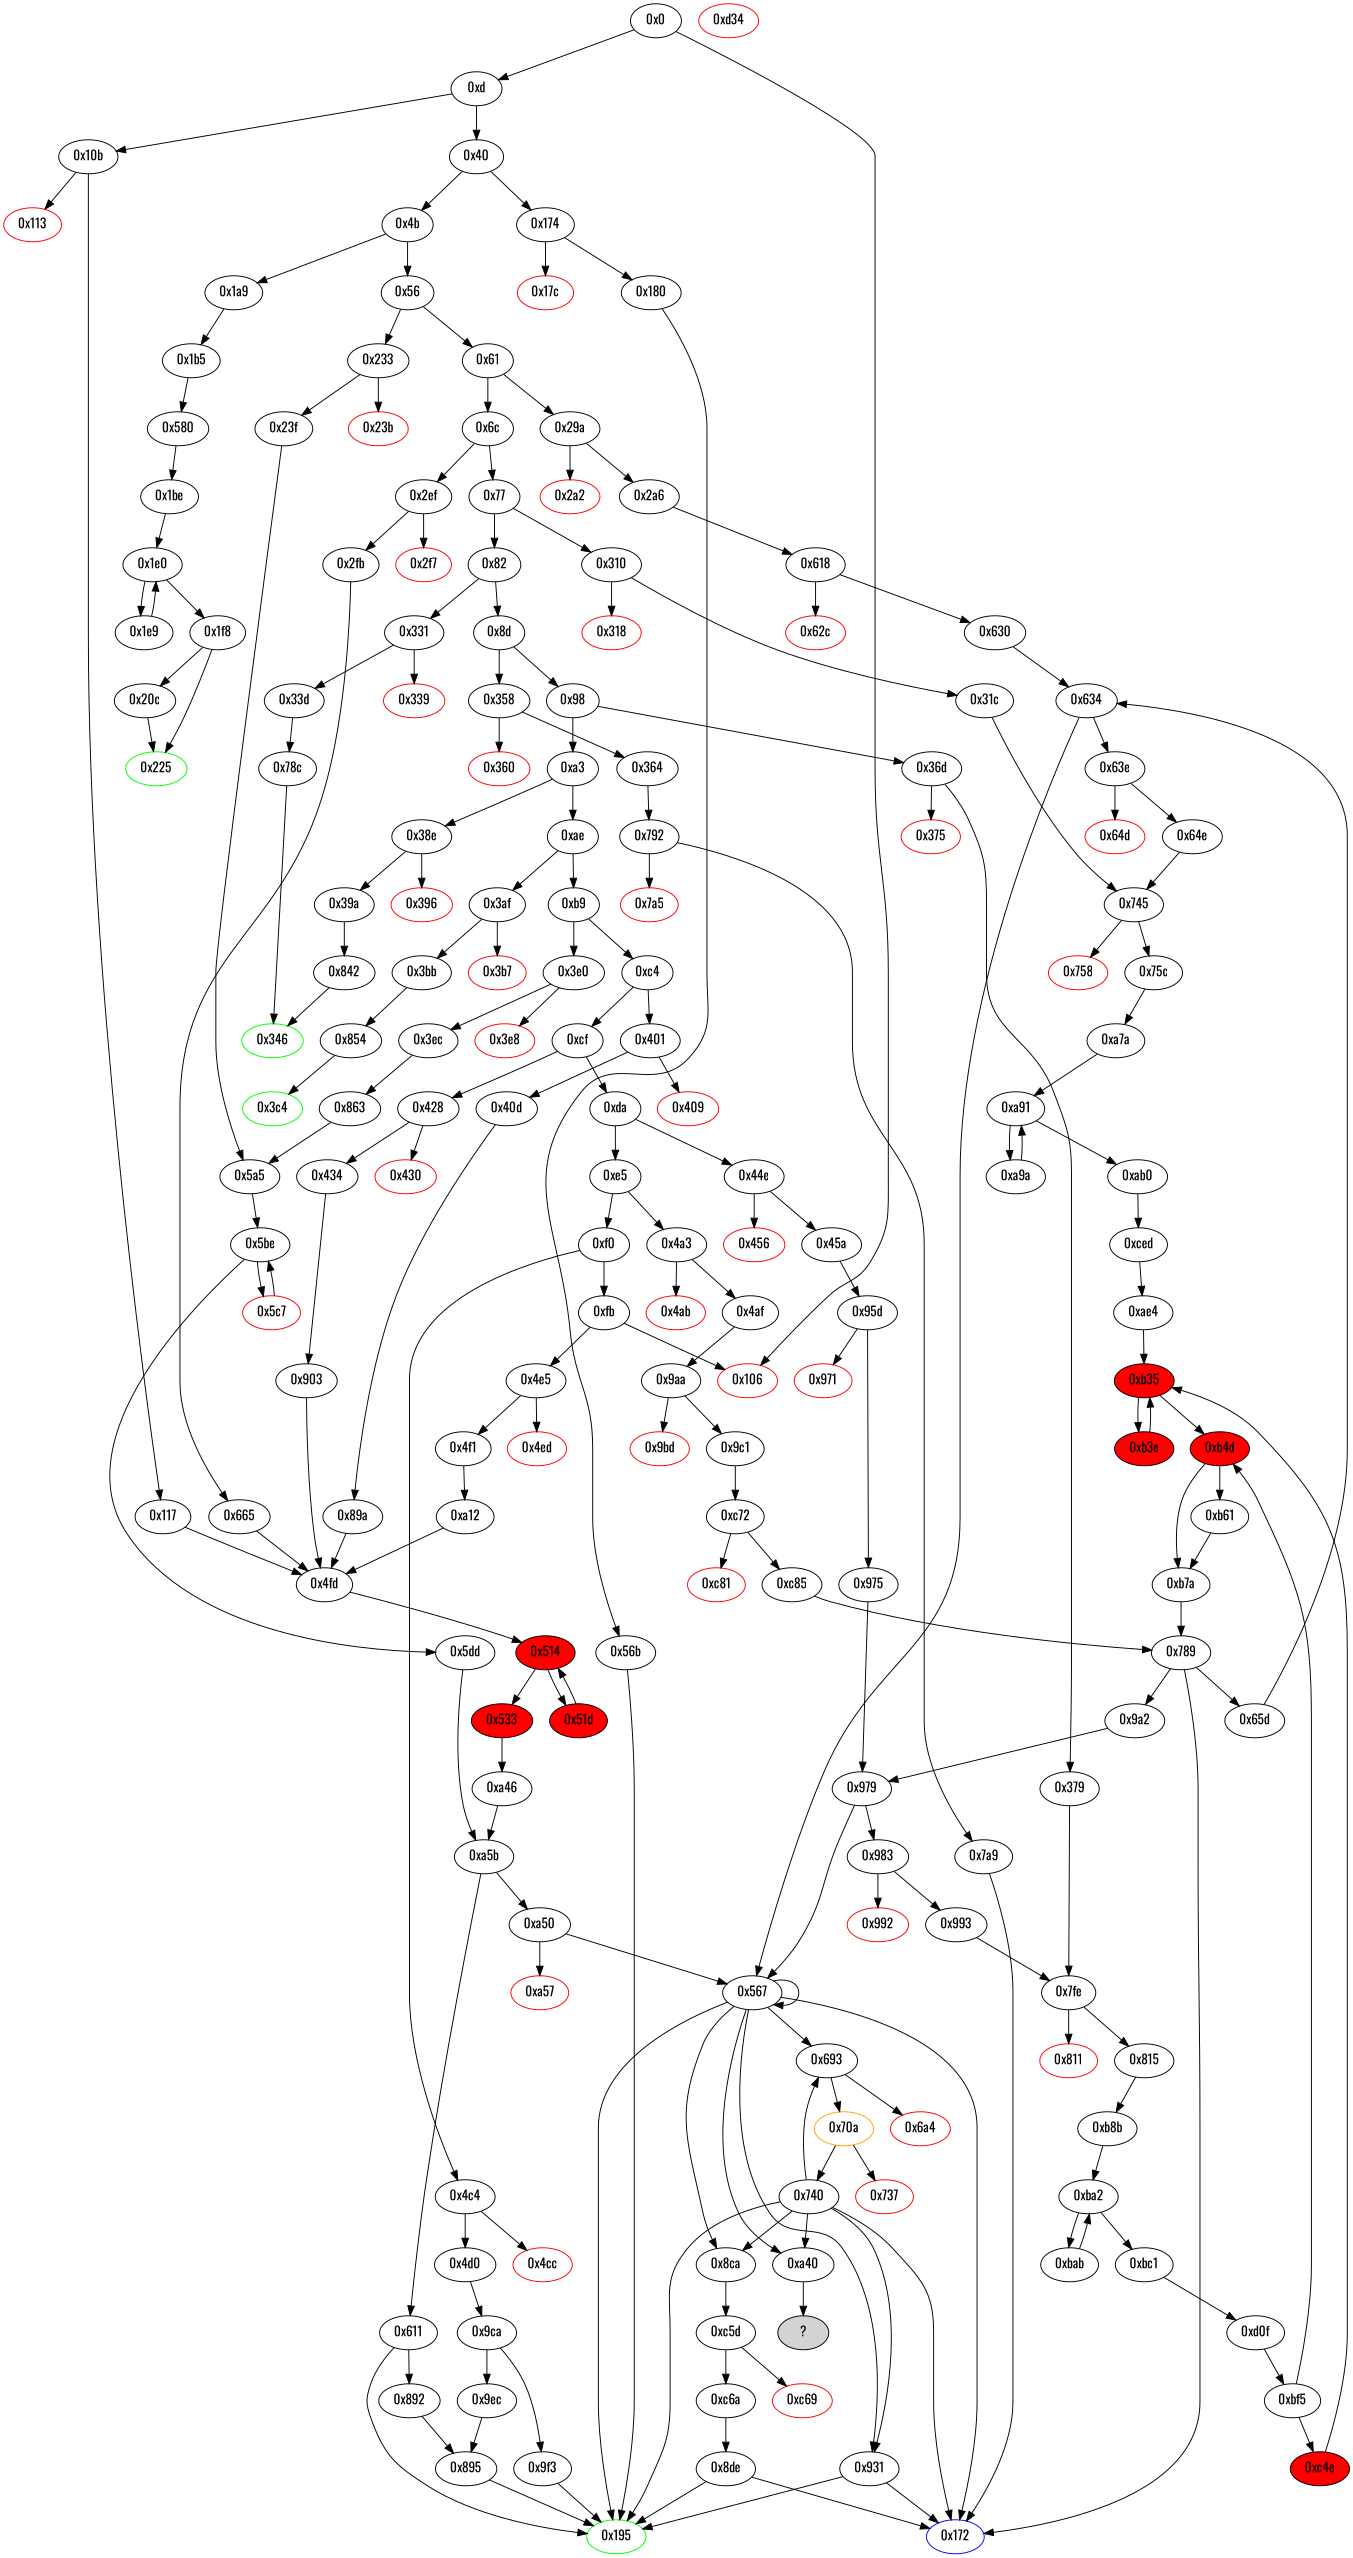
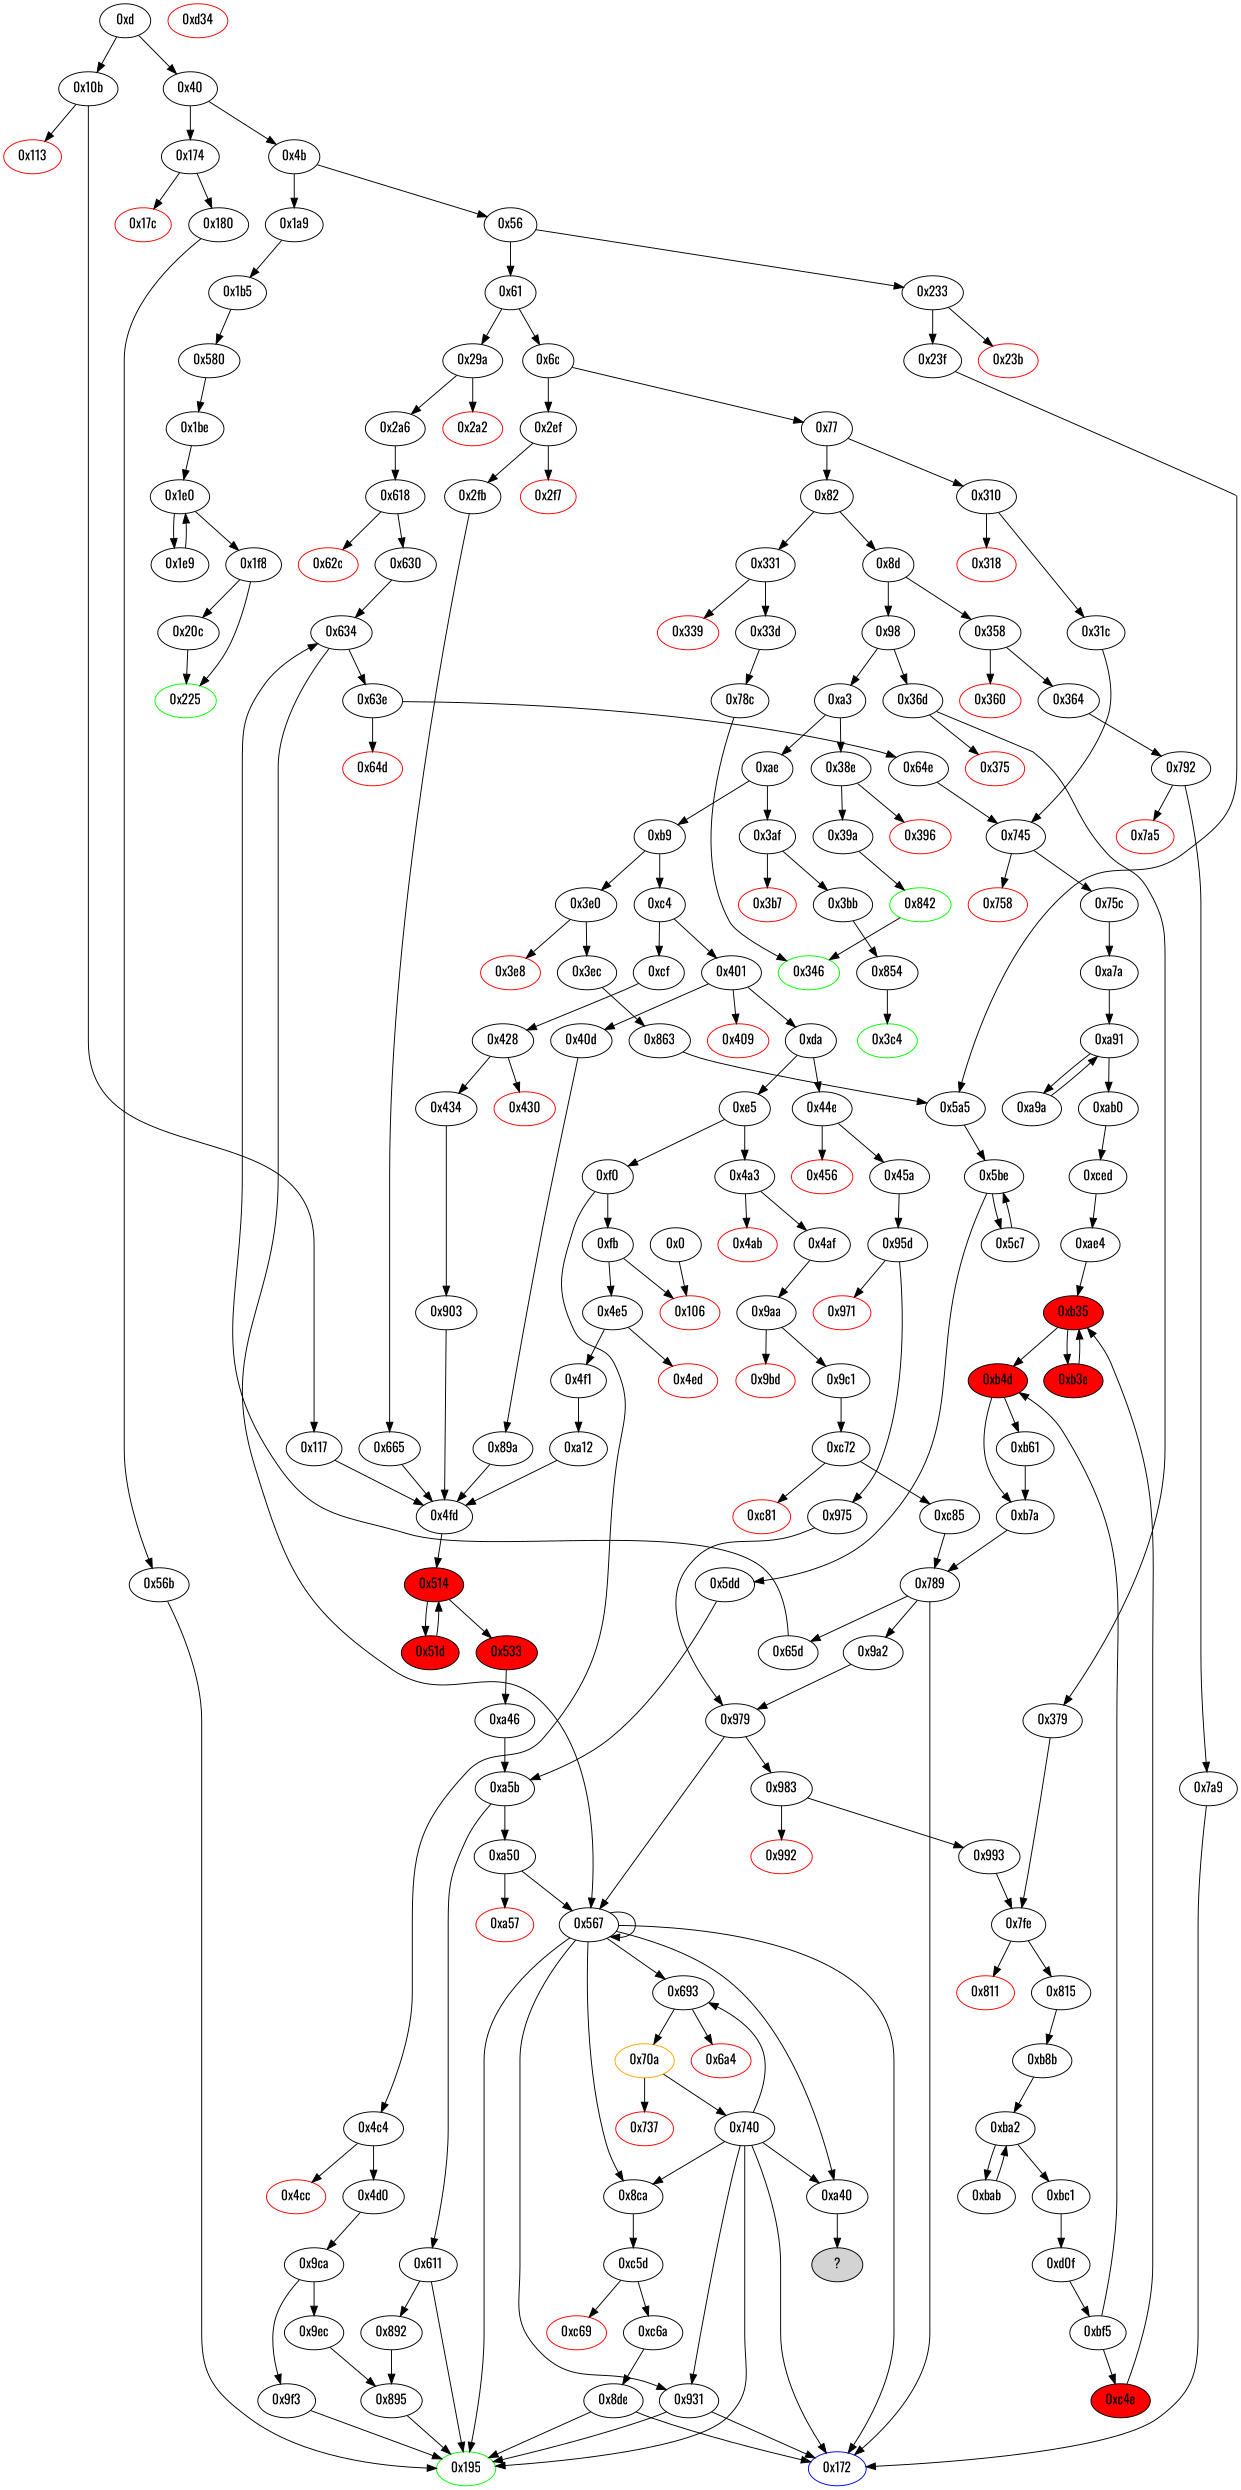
edge "0x0" -> "0xd": removed
node "0x842": color black -> green
edge "0xcf" -> "0xda": now "0x401" -> "0xda"
node "0x5c7": color red -> black
